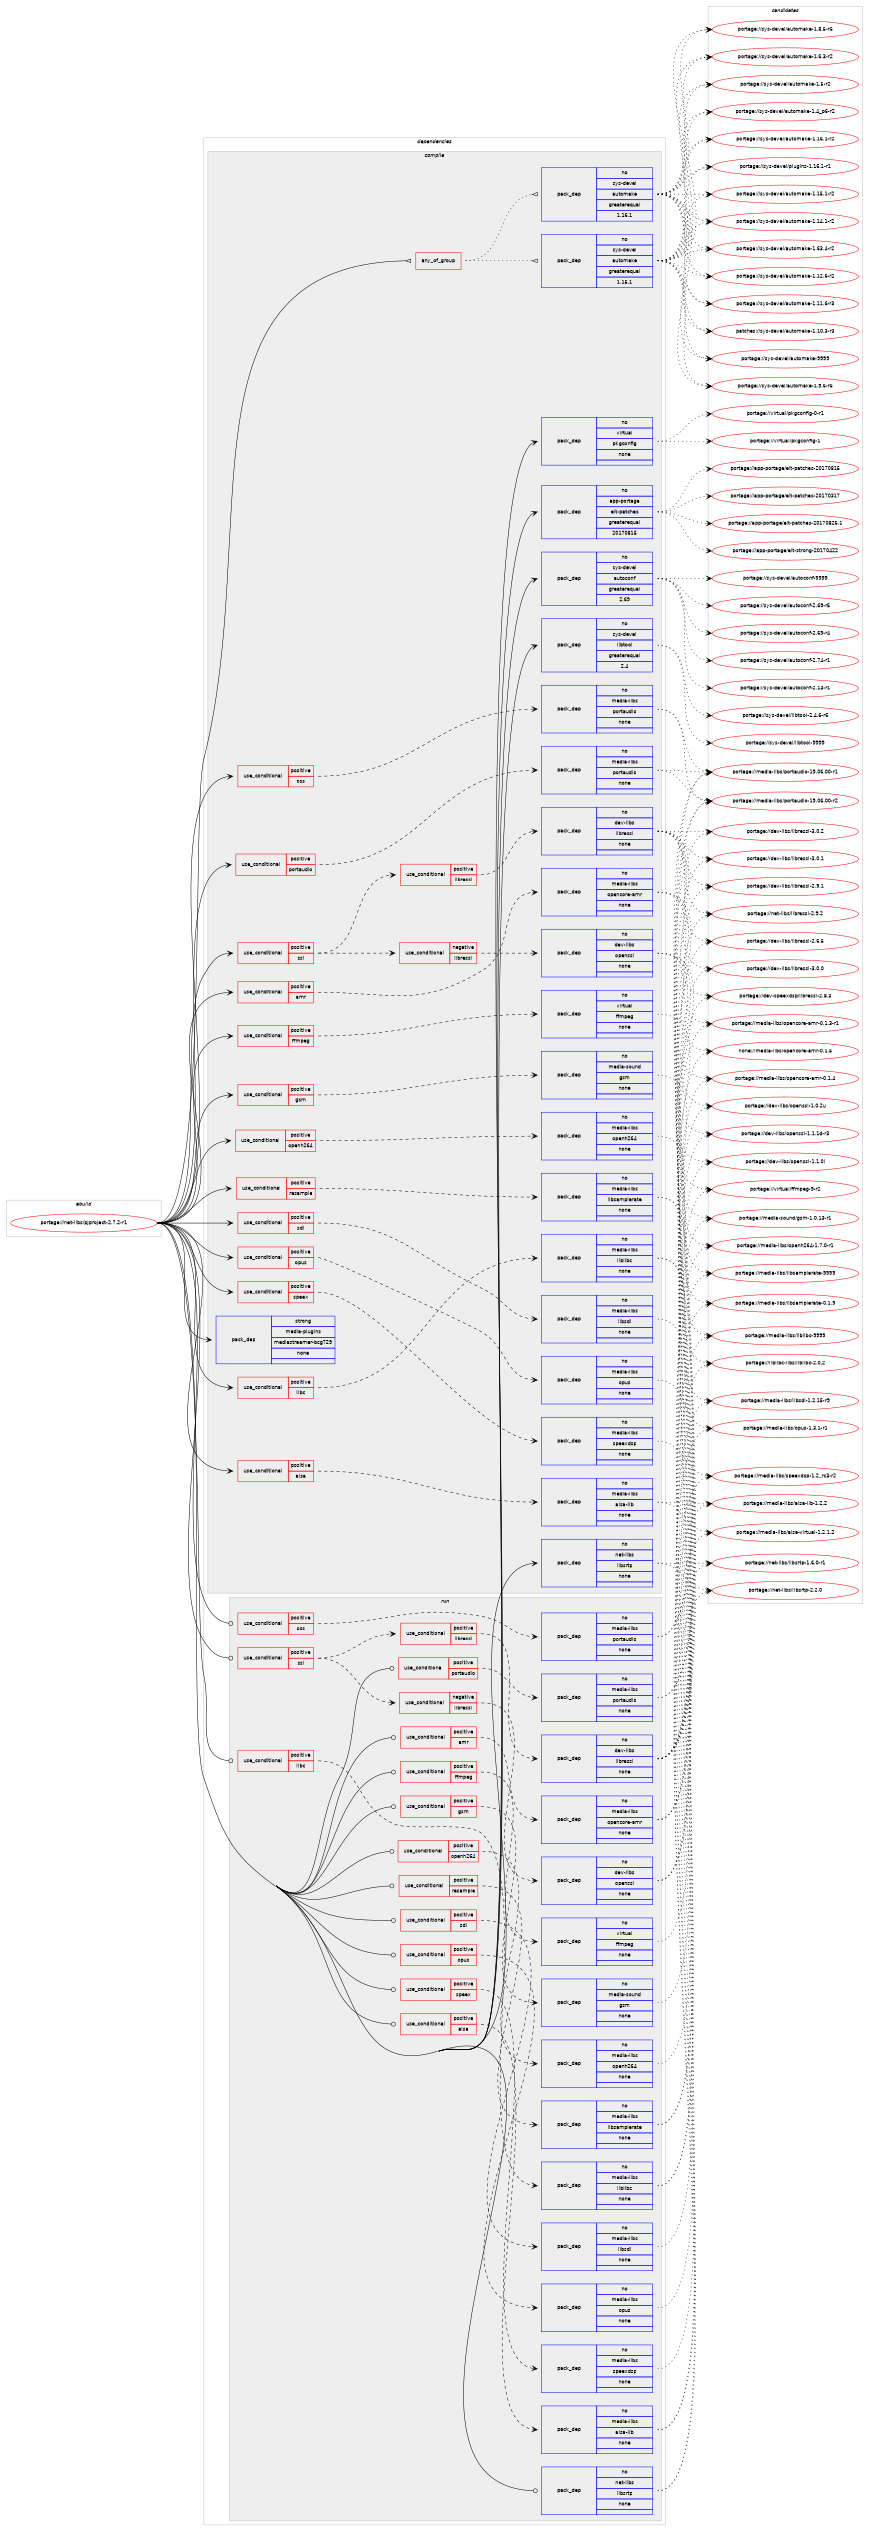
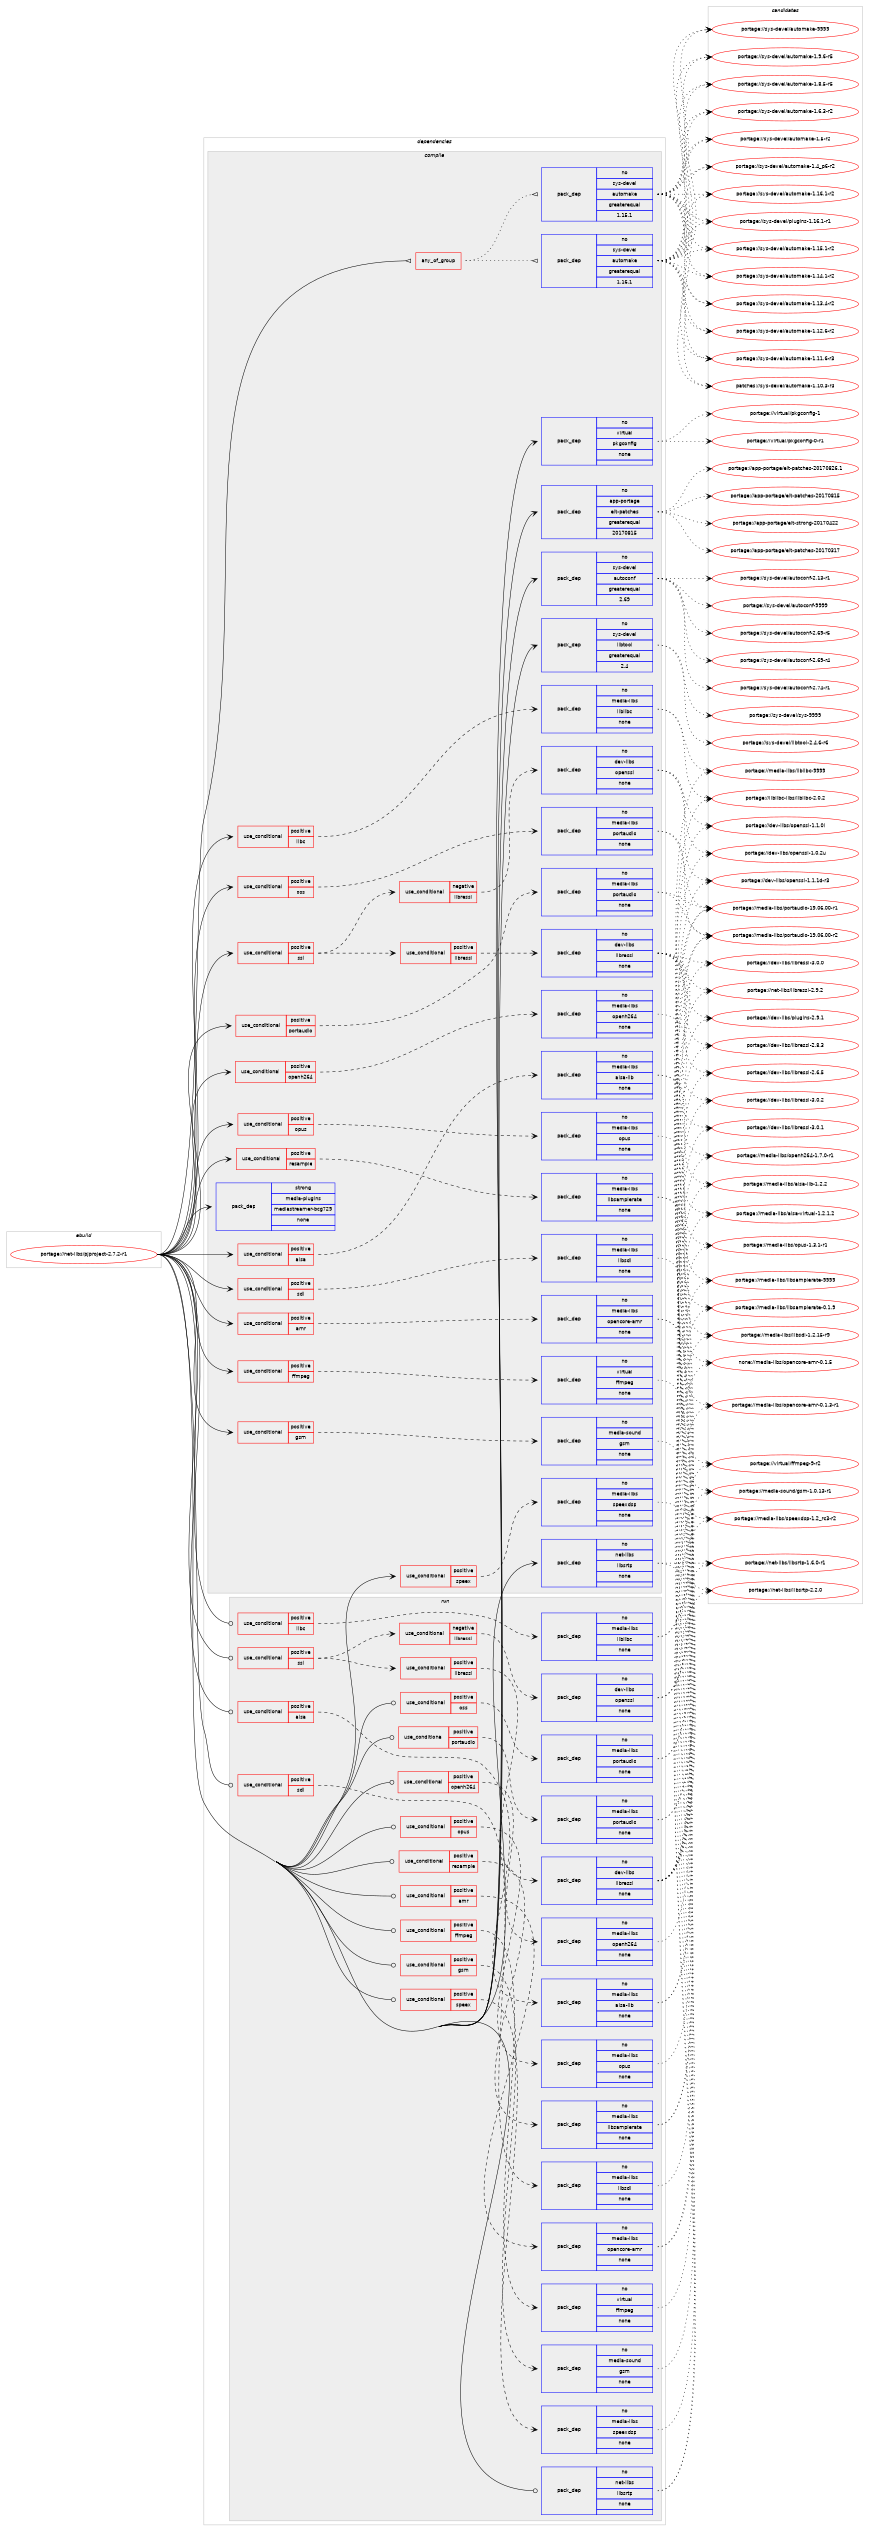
node "portage://sys-devel/automake-1.63.4-r2": label "portage://sys-devel/automake-1.63.4-r2" -> "portage://sys-devel/automake-1.13.4-r2"
node "portage://sys-devel/libtool-9999": label "portage://sys-devel/libtool-9999" -> "portage://sys-devel/sys-9999"
node "portage://dev-libs/libressl-2.9.1": label "portage://dev-libs/libressl-2.9.1" -> "portage://dev-libs/plugins-2.9.1"
node "portage://dev-speexdsp/libressl-2.8.3": label "portage://dev-speexdsp/libressl-2.8.3" -> "portage://dev-libs/libressl-2.8.3"
node "portage://media-libs/opencore-amr-0.1.4": removed
